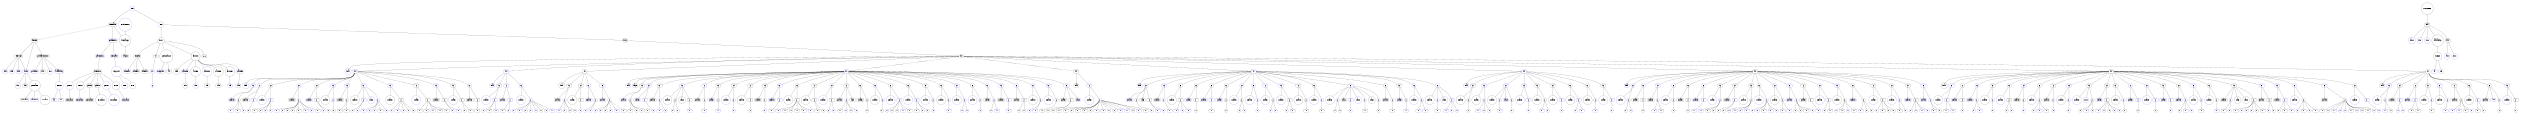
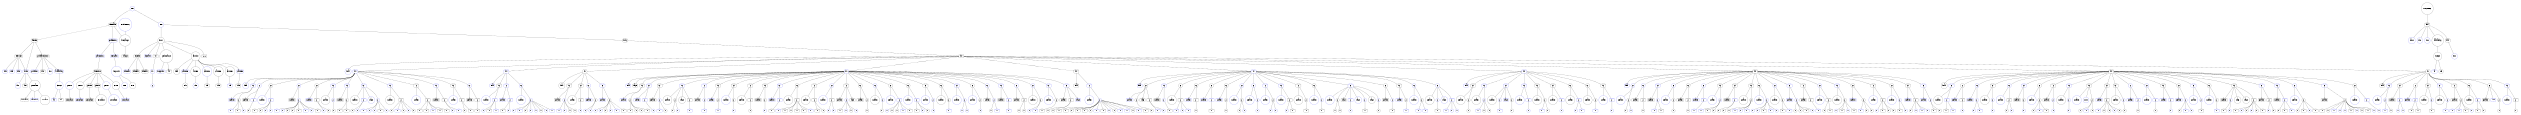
node "docDate": added
node "date": removed
